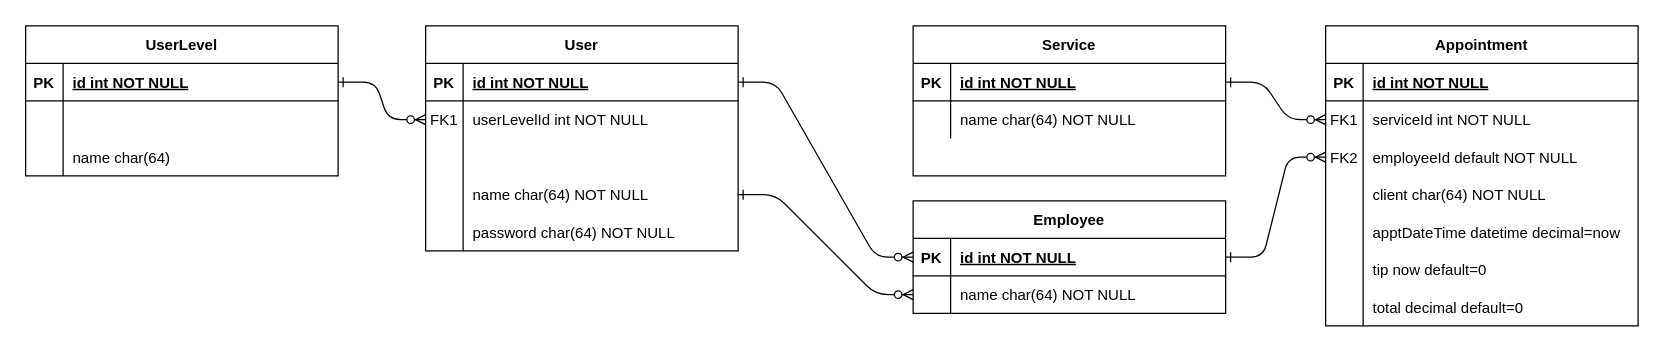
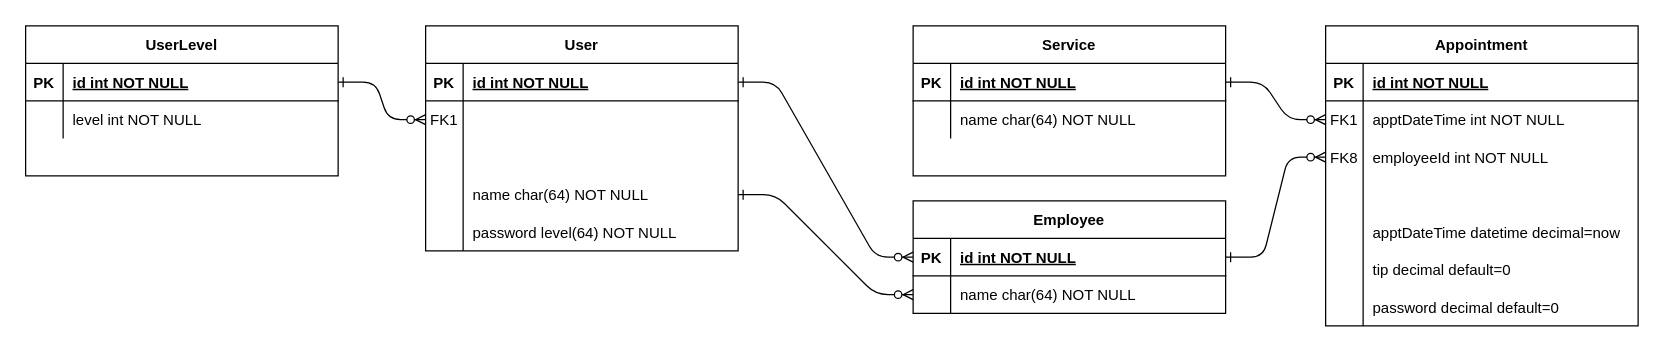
node "level int NOT NULL": added
node "userLevelId int NOT NULL": removed
node "serviceId int NOT NULL": label "serviceId int NOT NULL" -> "apptDateTime int NOT NULL"
node "name char(64)": removed
node "FK2": label "FK2" -> "FK8"
node "employeeId default NOT NULL": label "employeeId default NOT NULL" -> "employeeId int NOT NULL"
node "client char(64) NOT NULL": removed
node "password char(64) NOT NULL": label "password char(64) NOT NULL" -> "password level(64) NOT NULL"
node "tip now default=0": label "tip now default=0" -> "tip decimal default=0"
node "total decimal default=0": label "total decimal default=0" -> "password decimal default=0"
